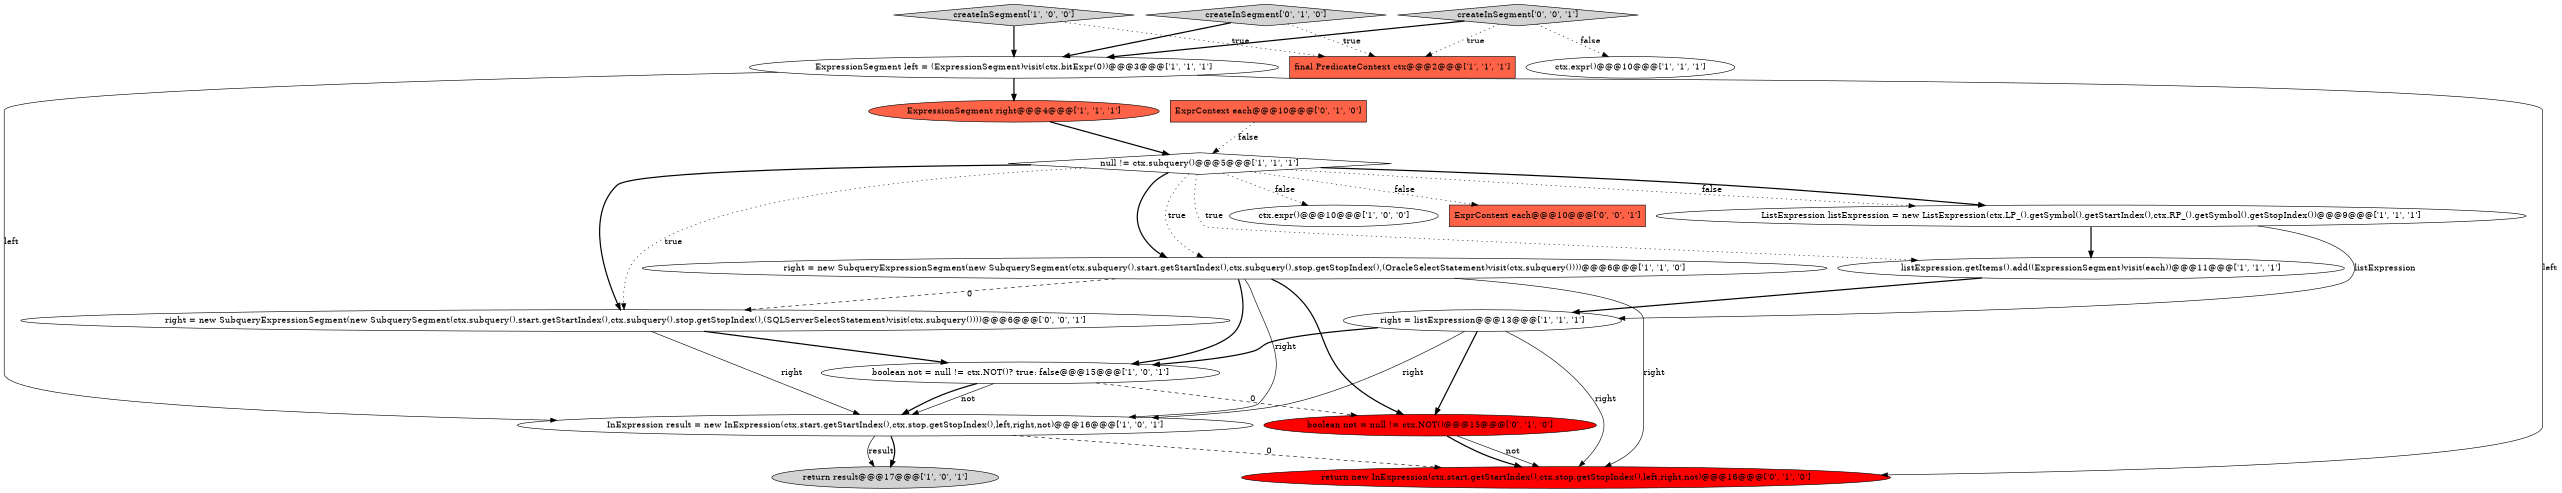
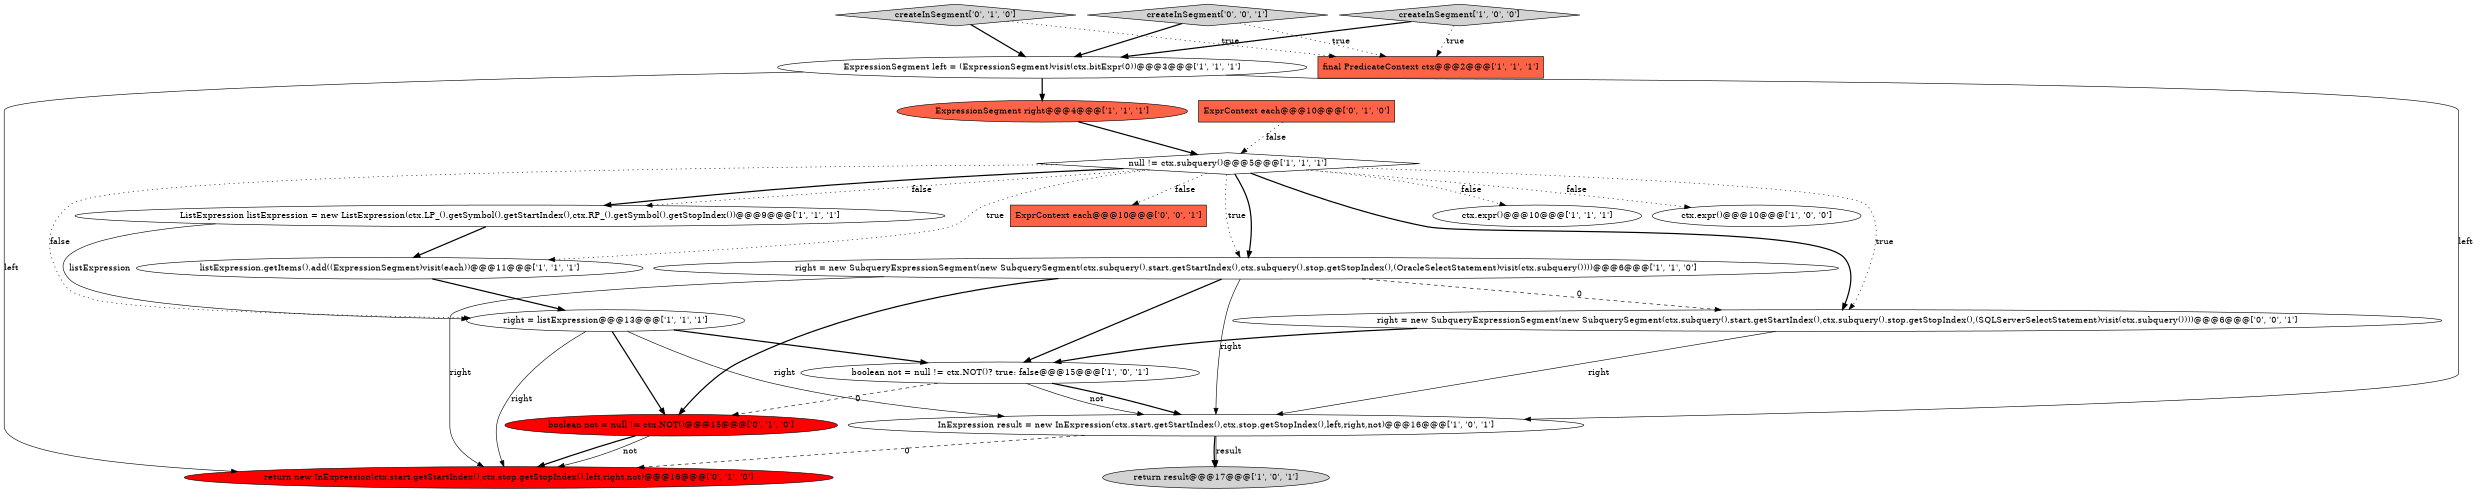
edge "createInSegment['0', '0', '1']" -> "ctx.expr()@@@10@@@['1', '1', '1']": now "null != ctx.subquery()@@@5@@@['1', '1', '1']" -> "ctx.expr()@@@10@@@['1', '1', '1']"
edge "null != ctx.subquery()@@@5@@@['1', '1', '1']" -> "right = listExpression@@@13@@@['1', '1', '1']": added, label "false"
